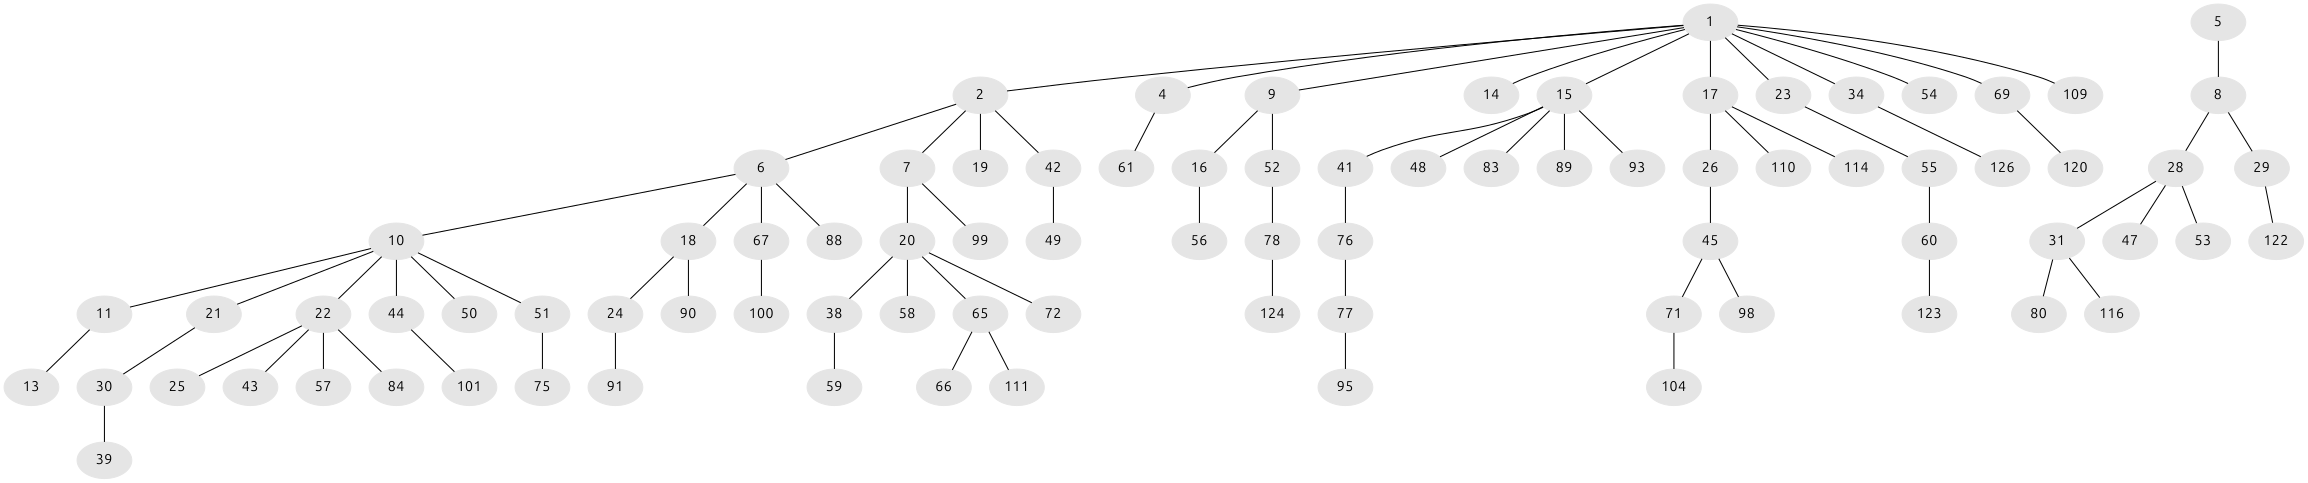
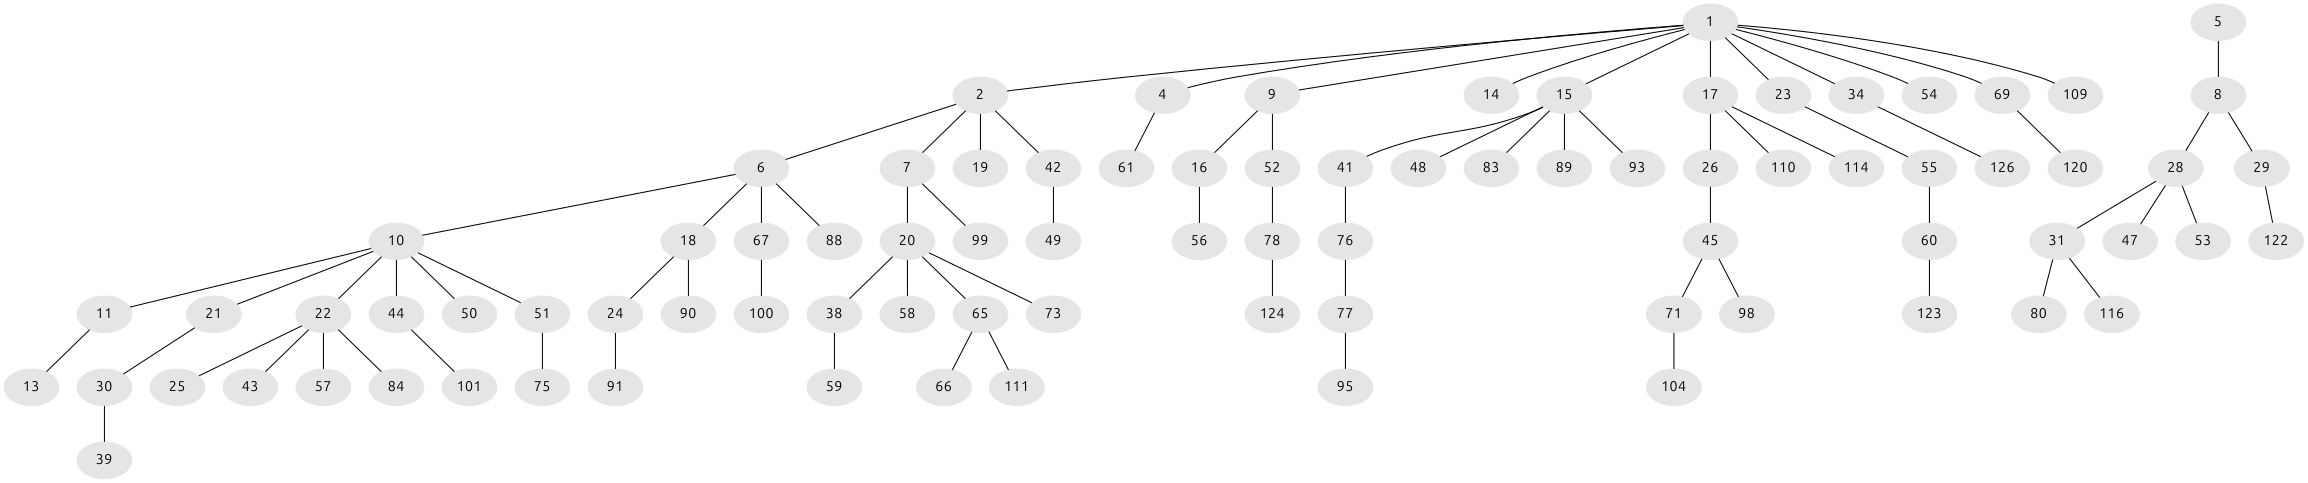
node "72": label "72" -> "73"
